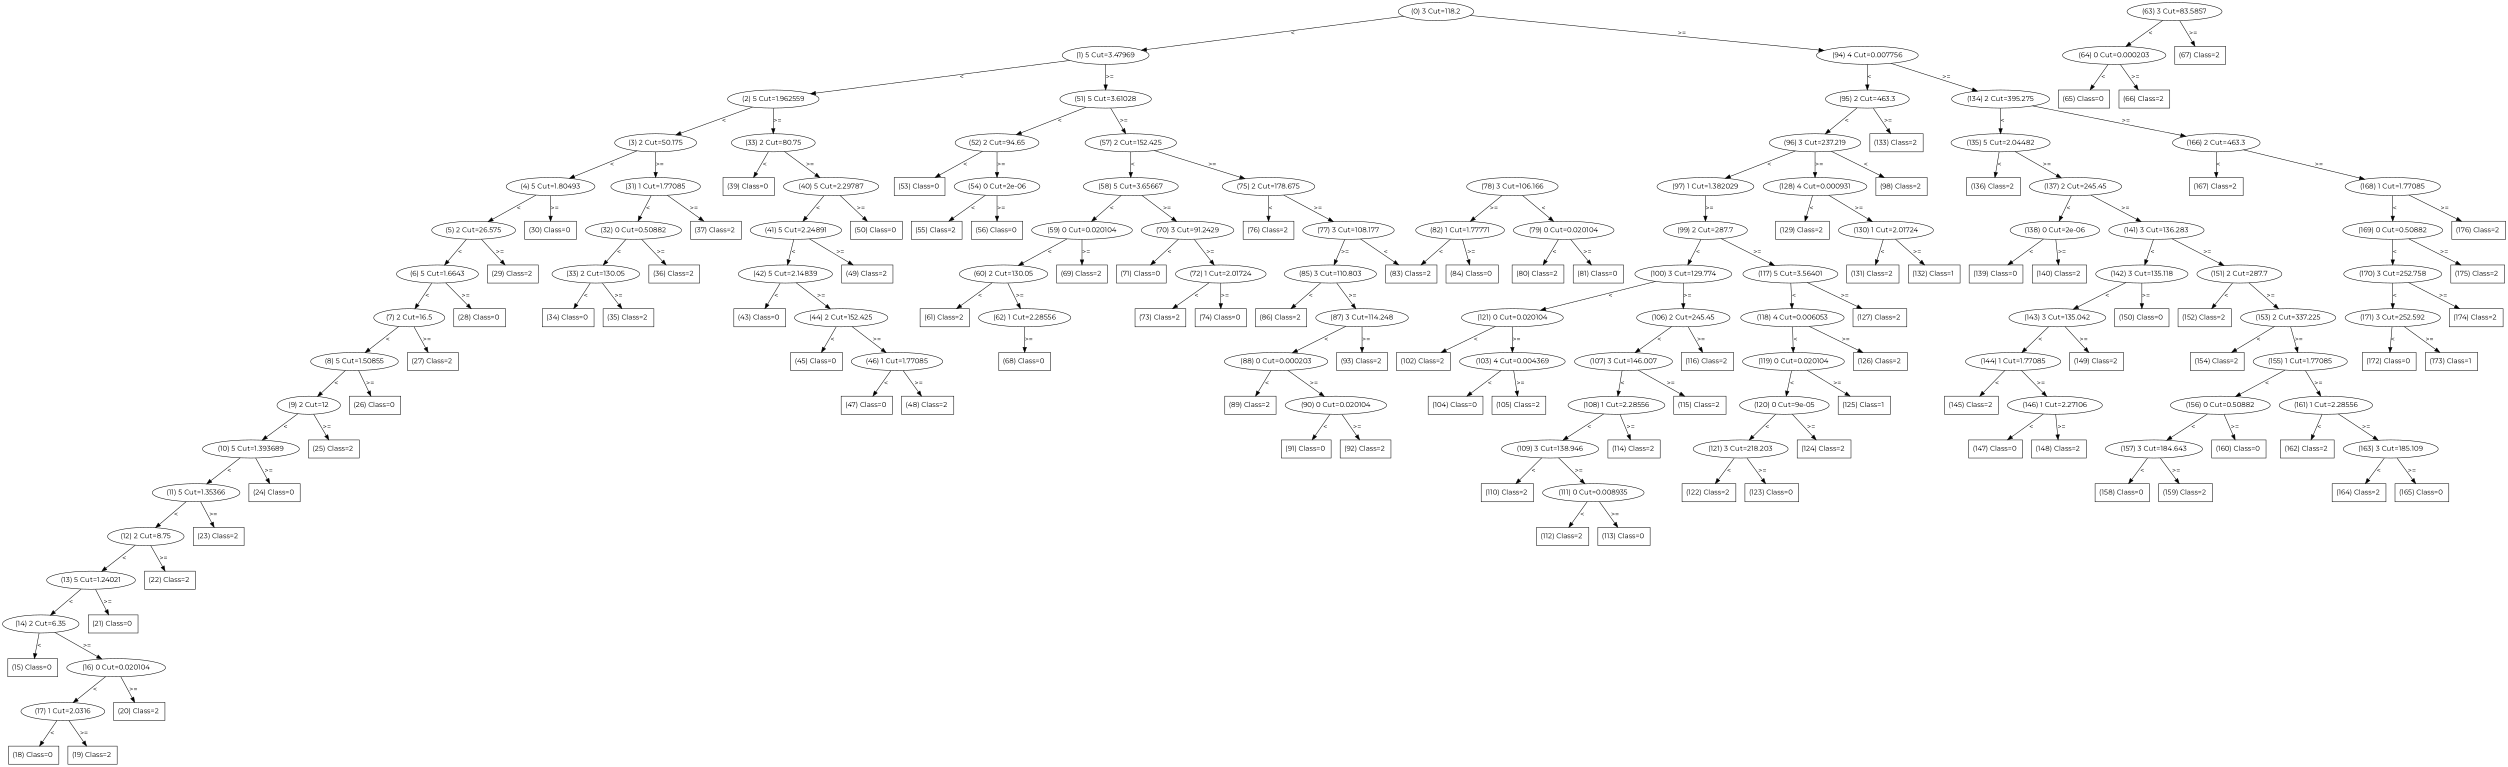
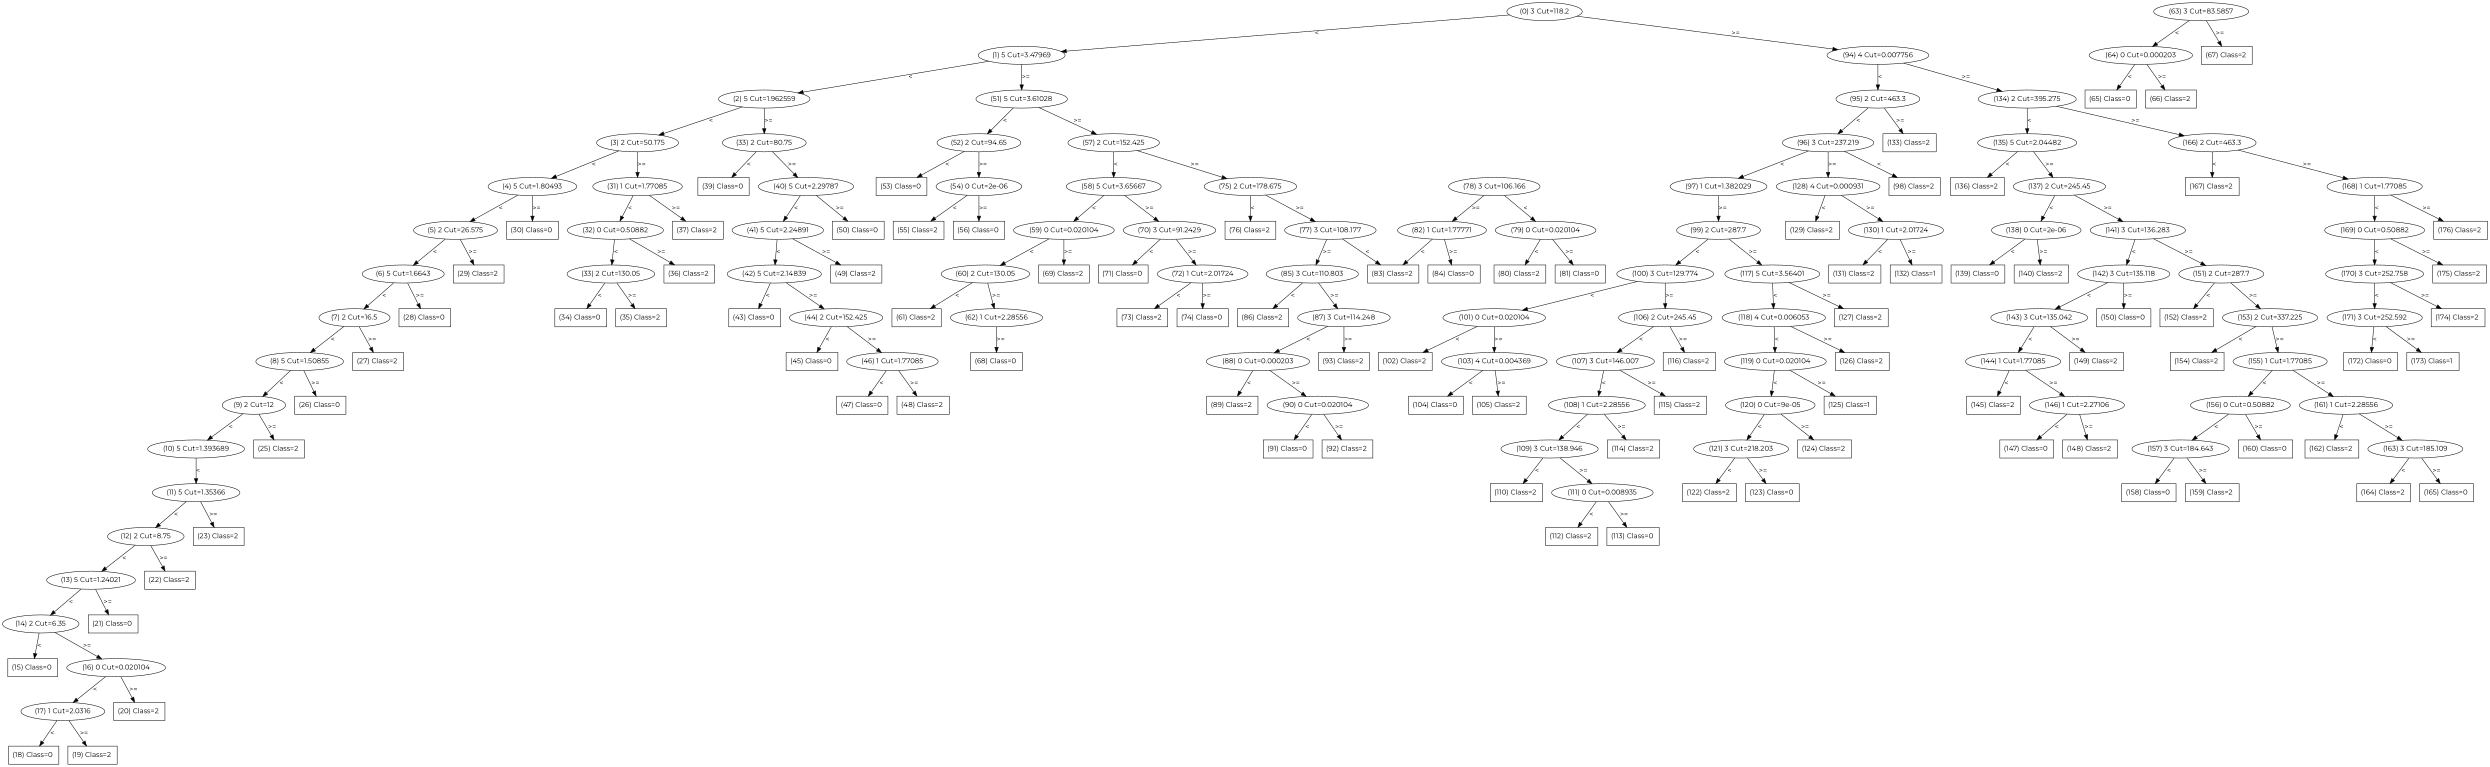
node "(121) 0 Cut=0.020104": label "(121) 0 Cut=0.020104" -> "(101) 0 Cut=0.020104"
node "(24) Class=0": removed
